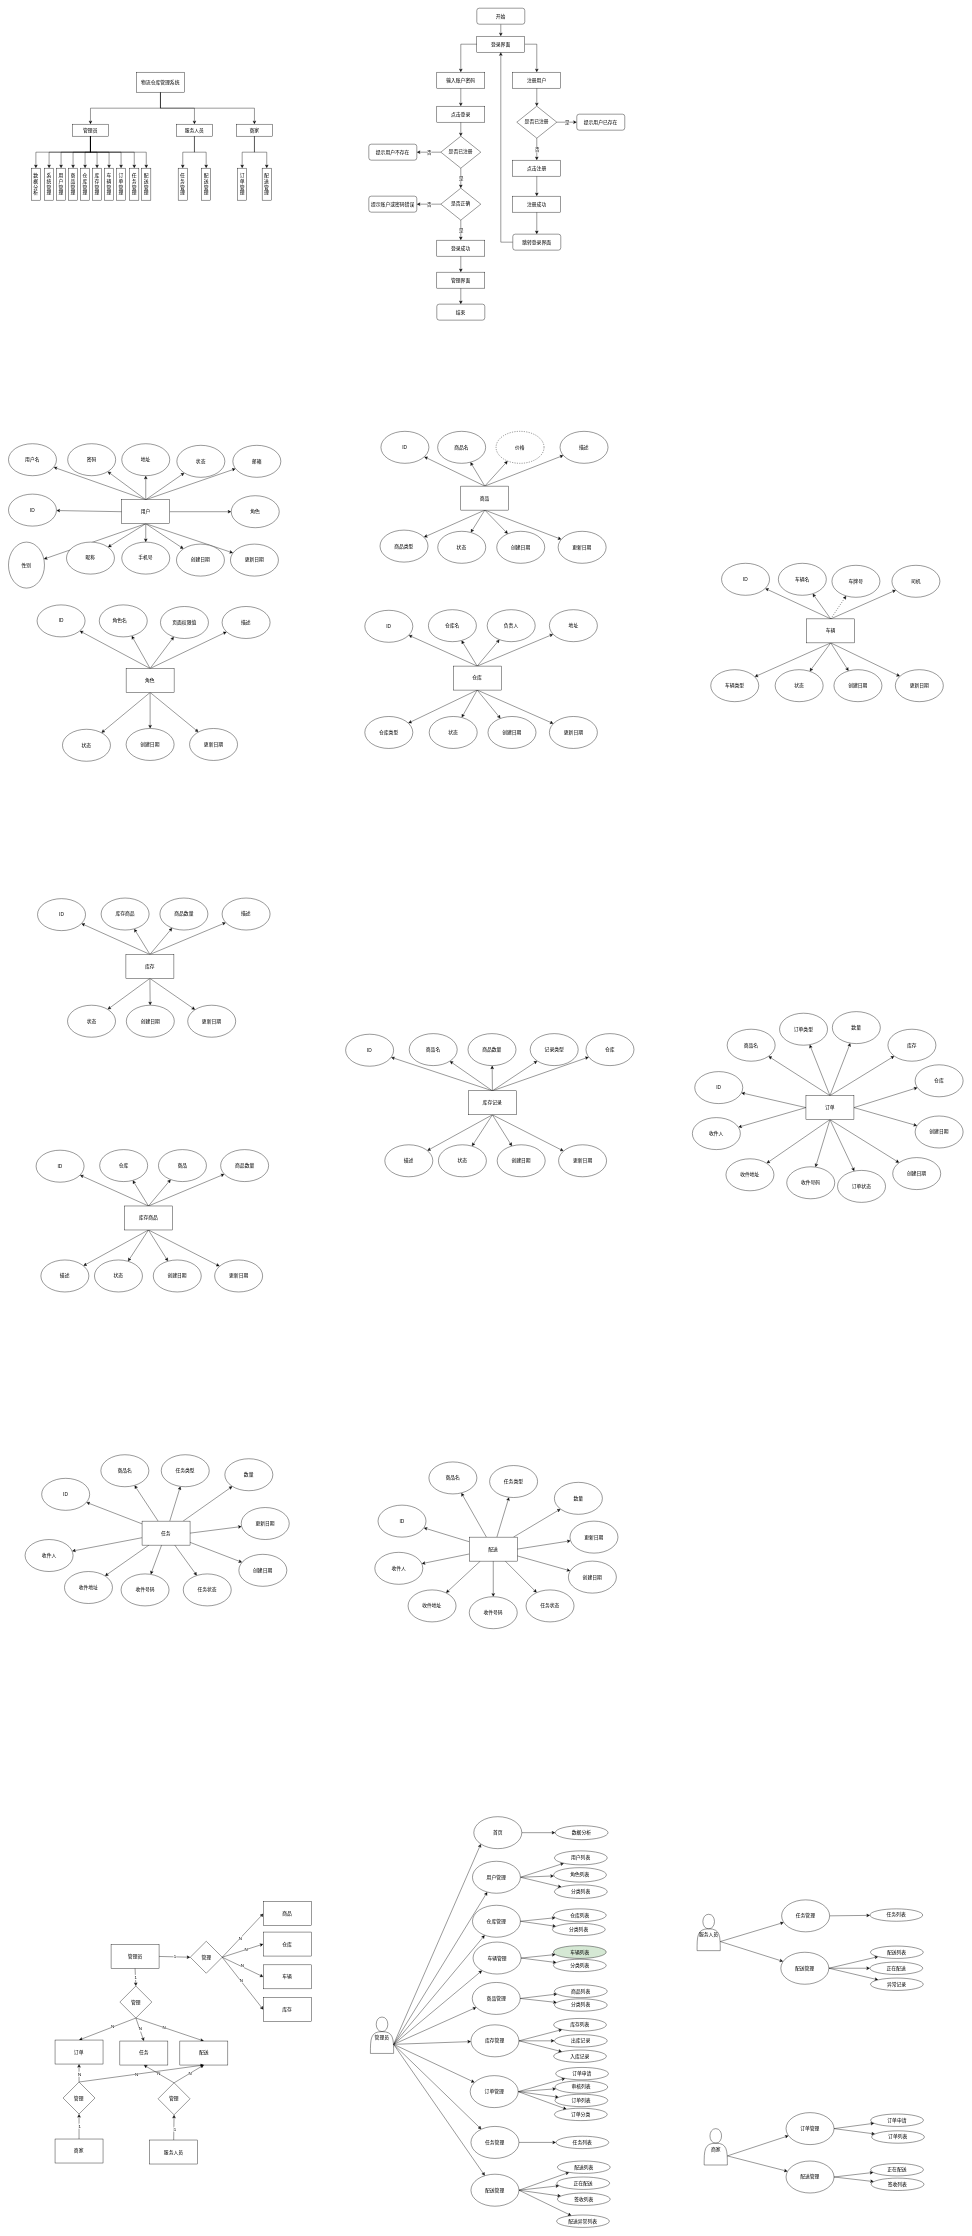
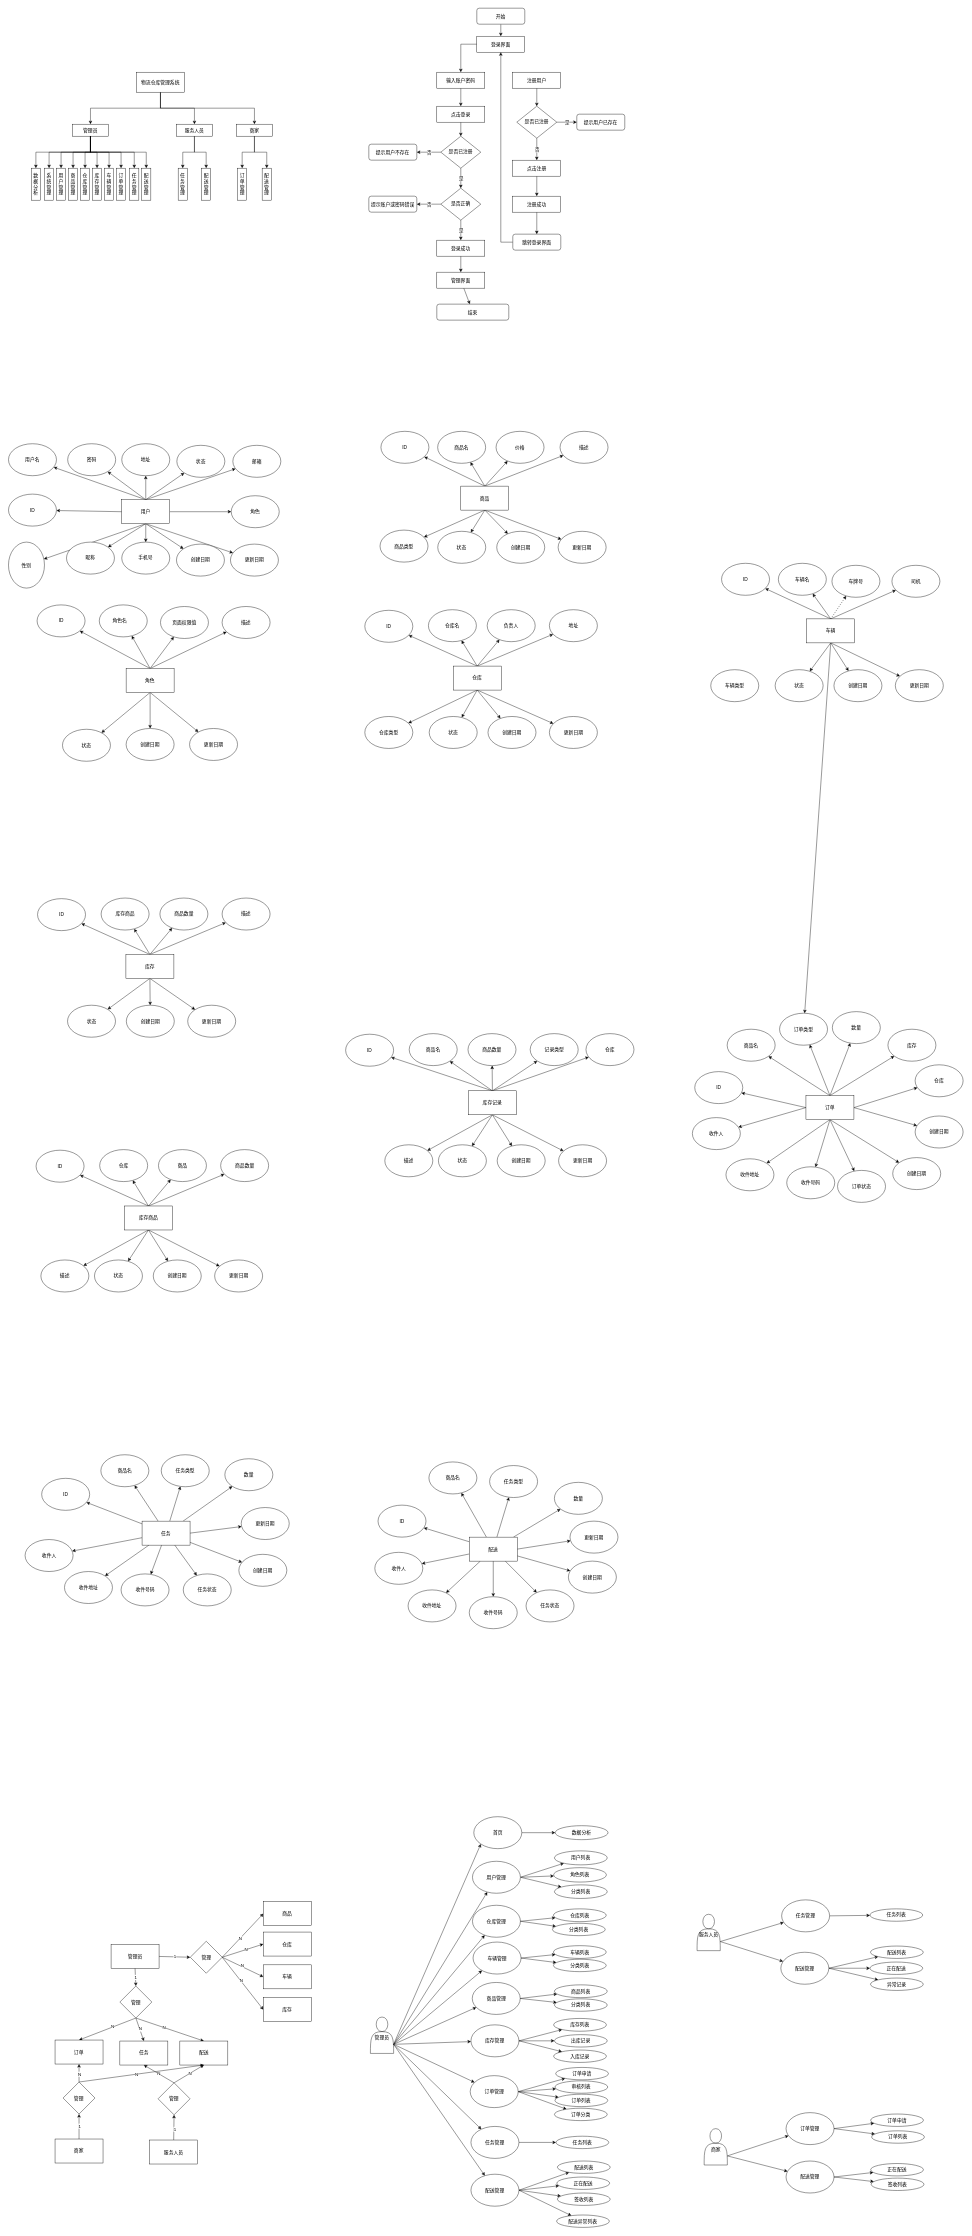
edge "登录界面" -> "注册用户": removed
node "结束": size 48x16 -> 72x16
node "价格": style dashed -> solid
edge "车辆" -> "车辆类型": now "车辆" -> "订单类型"
node "车辆列表": fillcolor #d5e8d4 -> #ffffff
